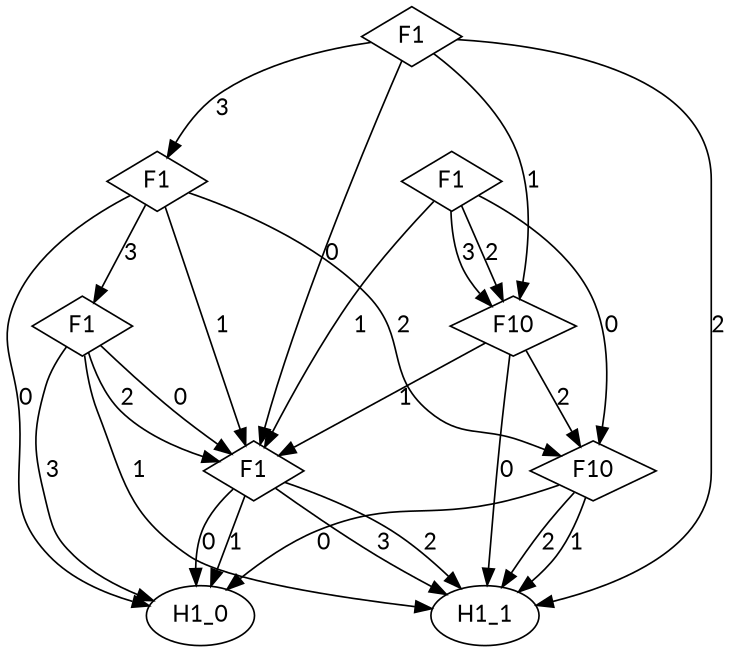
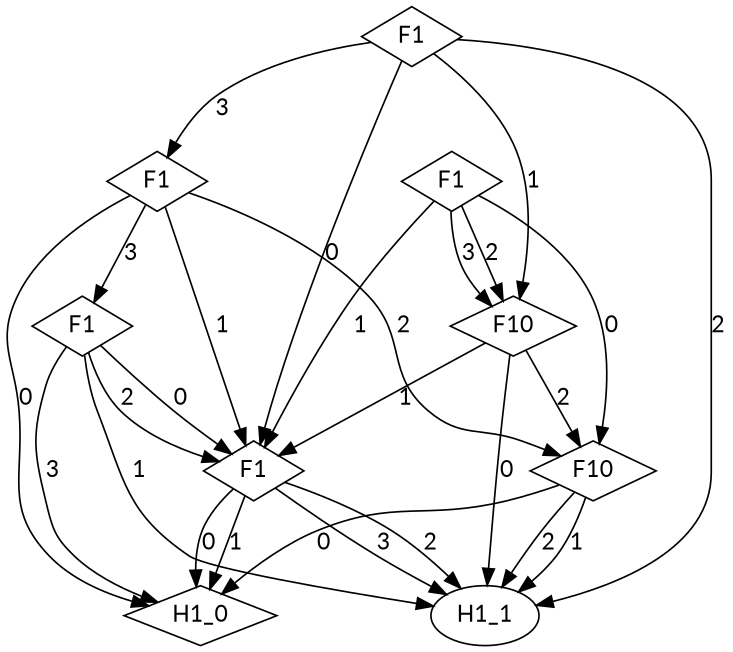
node "H1_0": shape ellipse -> diamond
